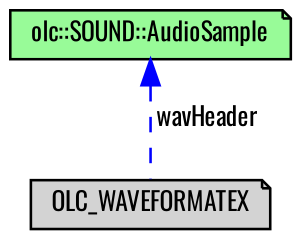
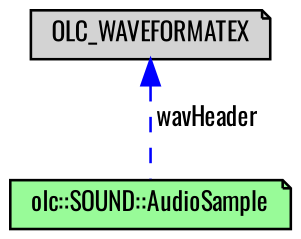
edge "OLC_WAVEFORMATEX" -> "olc::SOUND::AudioSample": reversed
